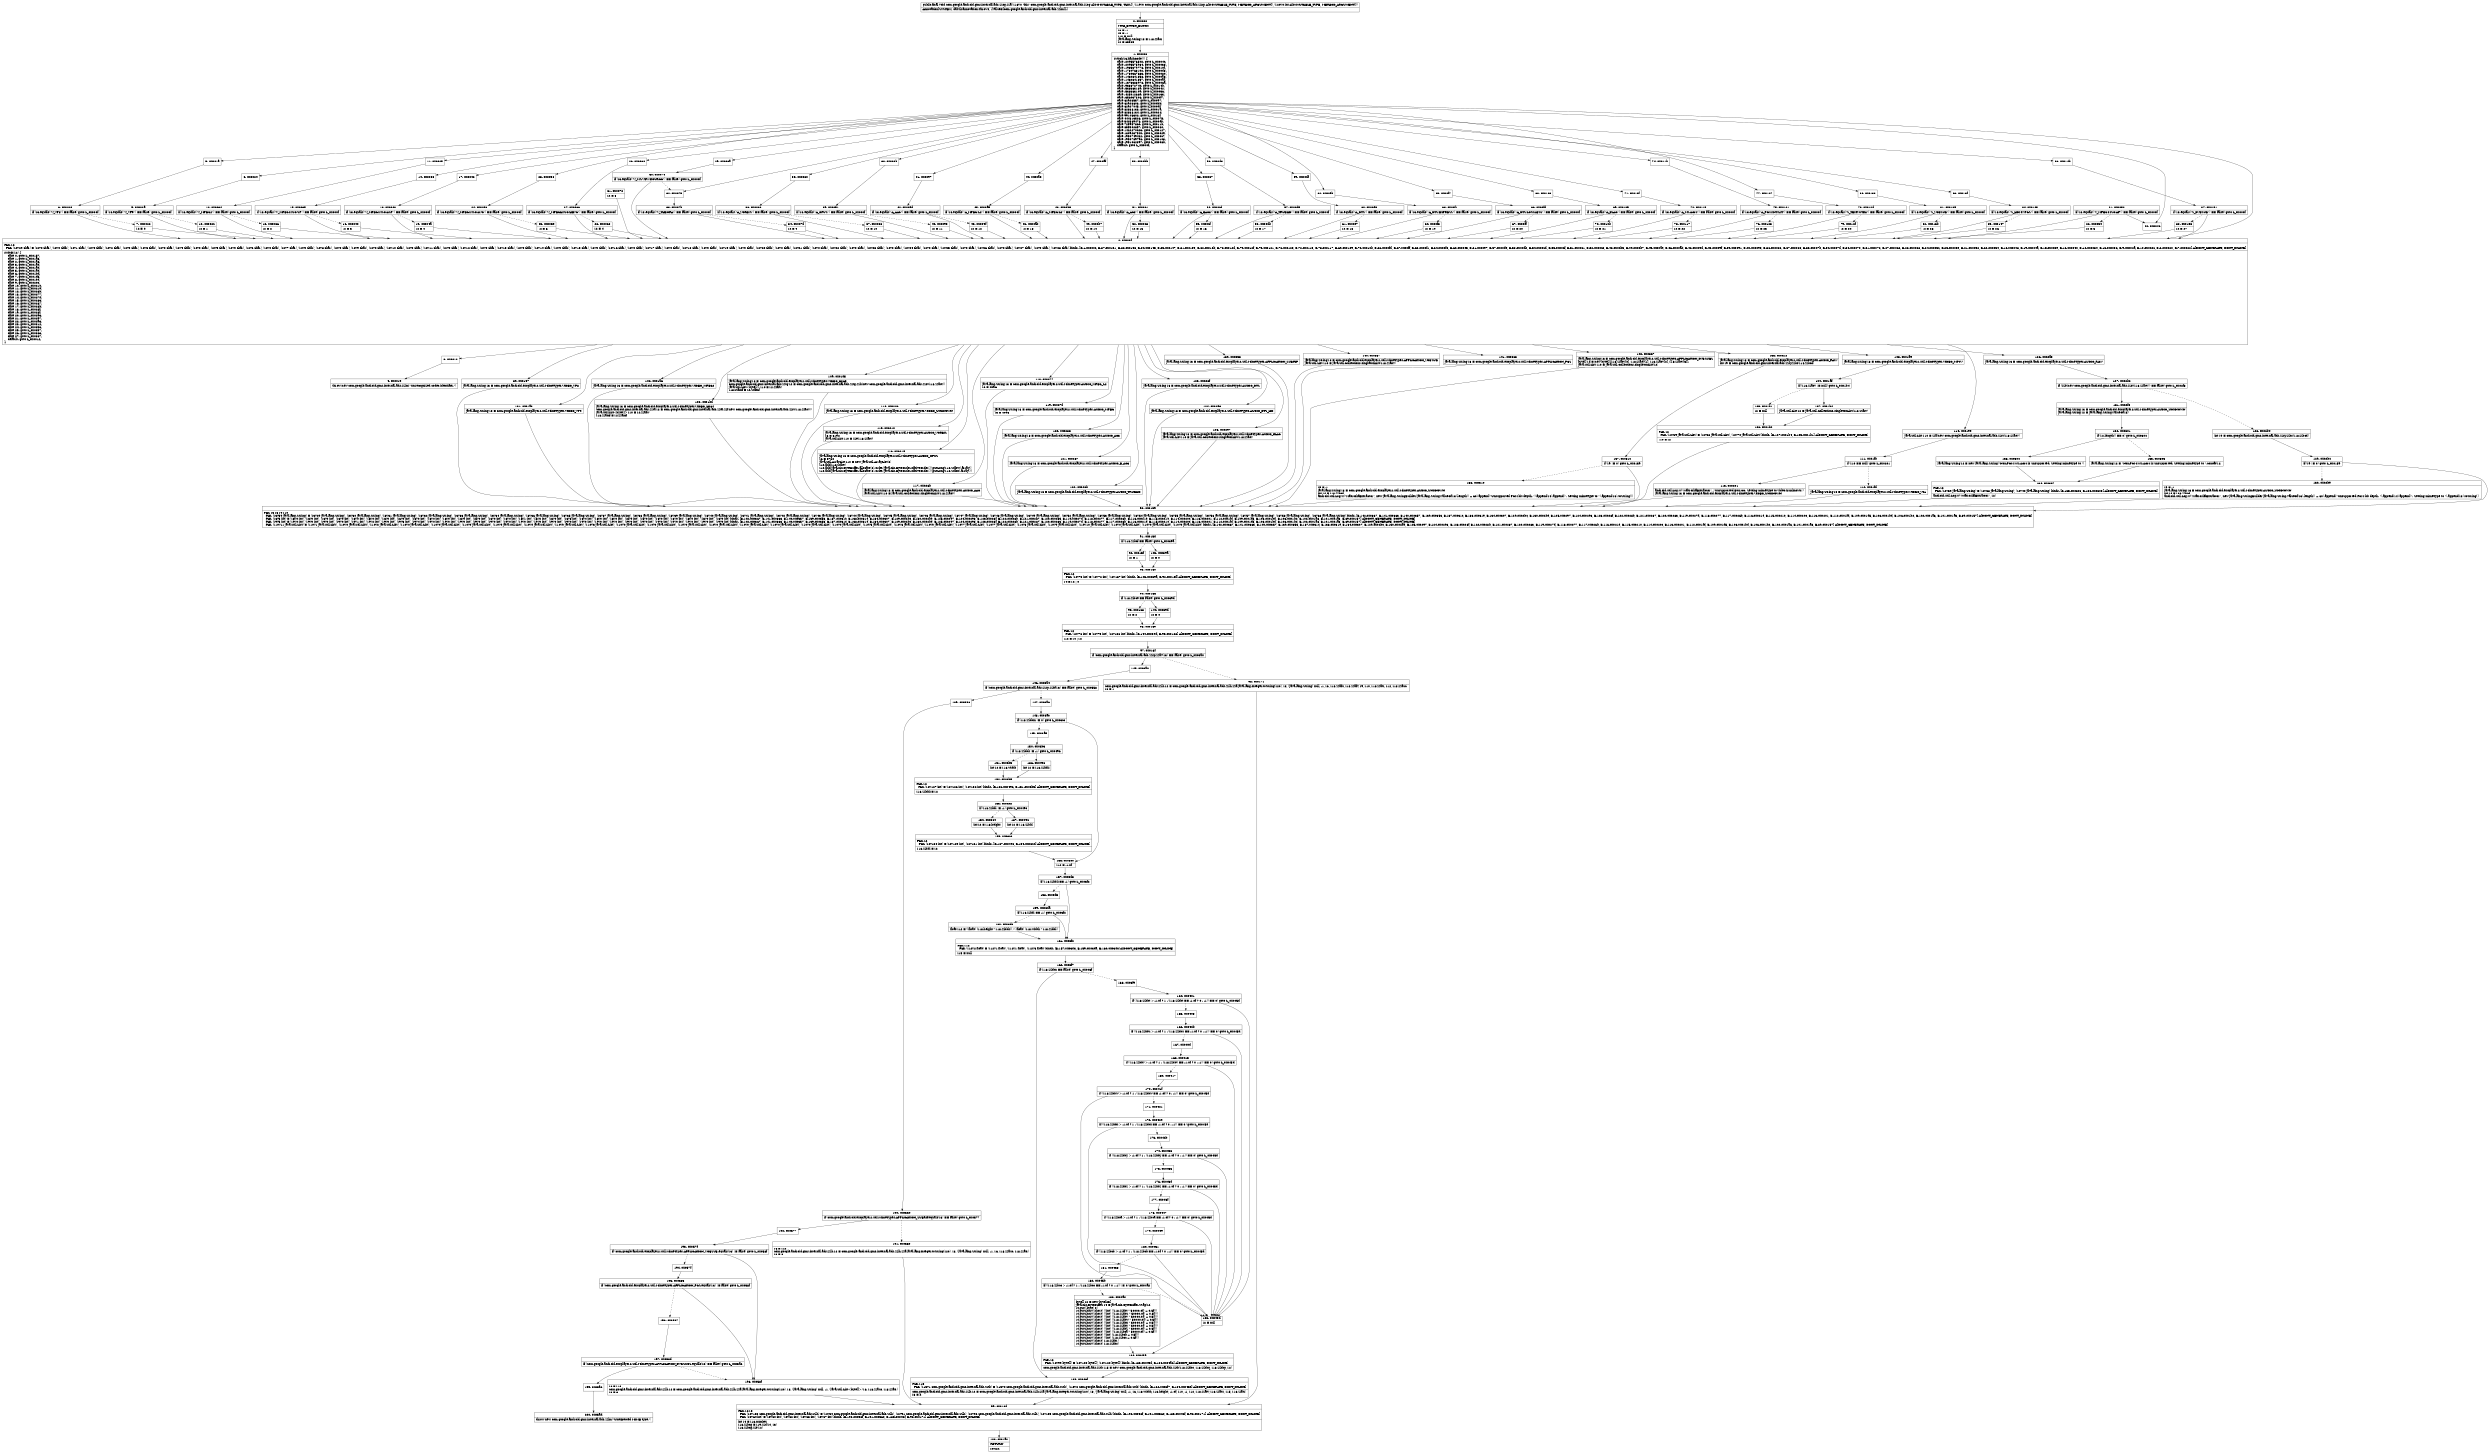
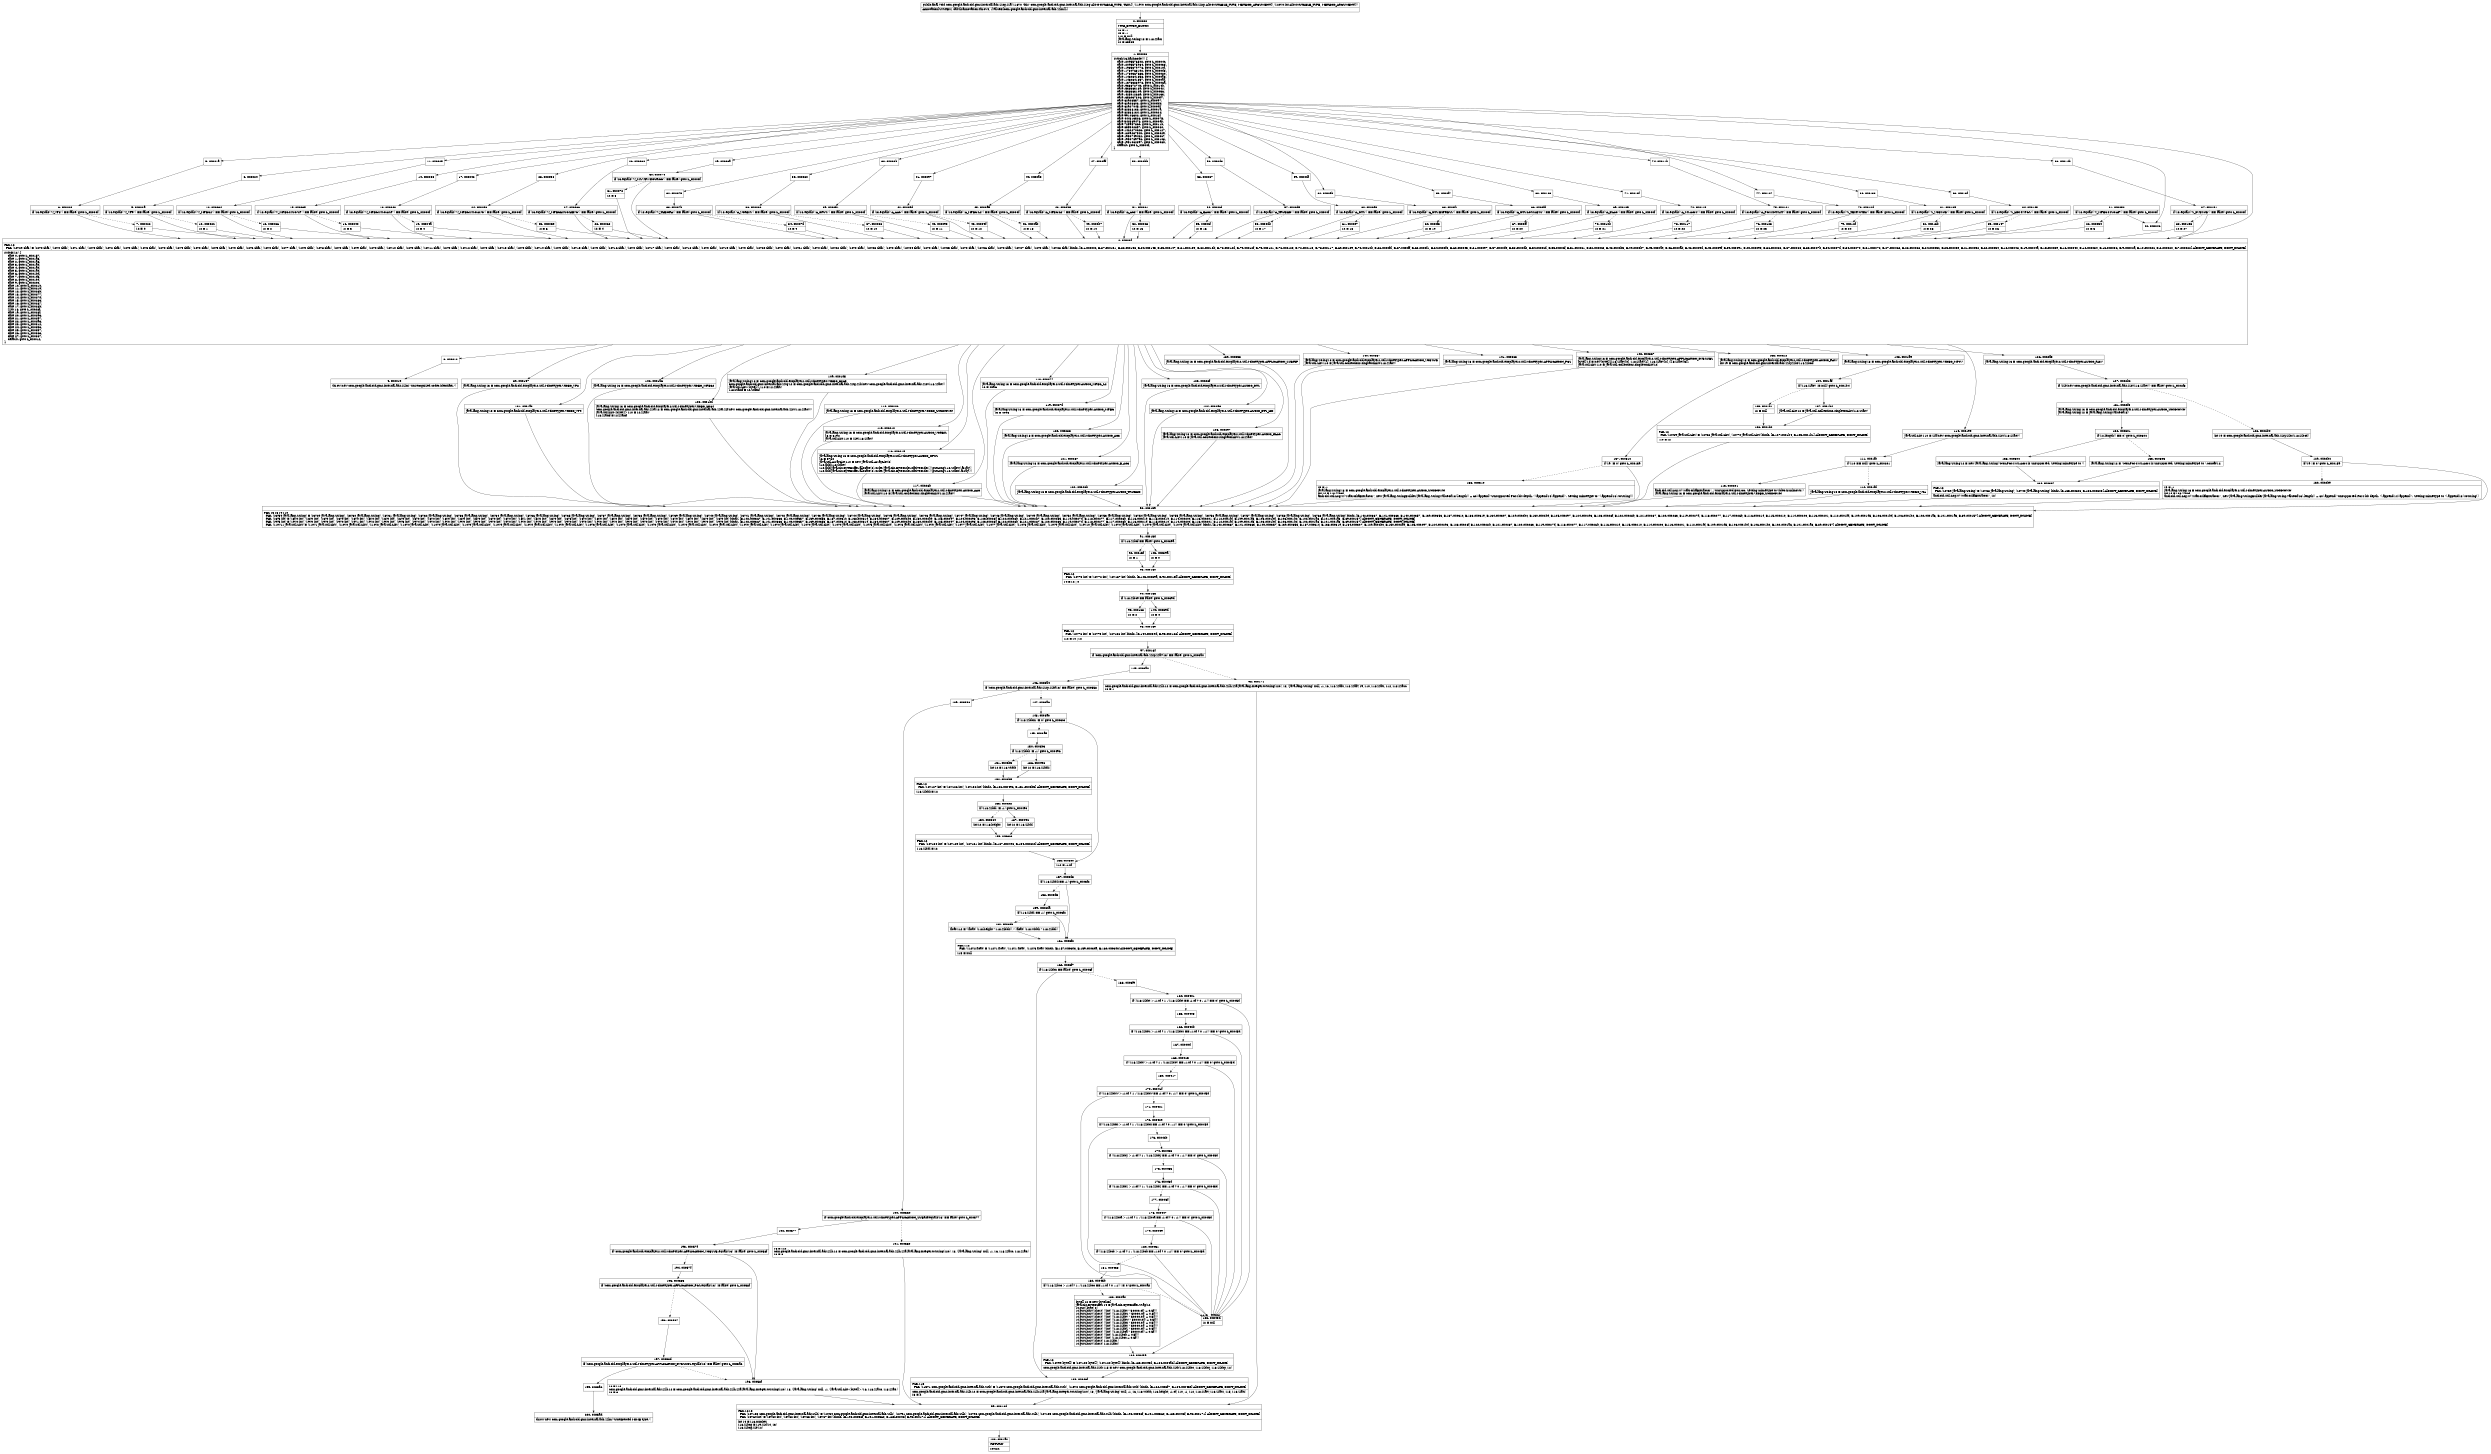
edge "30: 0x0070" -> "32: 0x0075": now "30: 0x0070" -> "31: 0x0072"
node "2: 0x000f": text "case 18: goto L_0x028f;" -> "zztb 18: goto L_0x028f;"
edge "2: 0x000f" -> "114: 0x020c": removed
